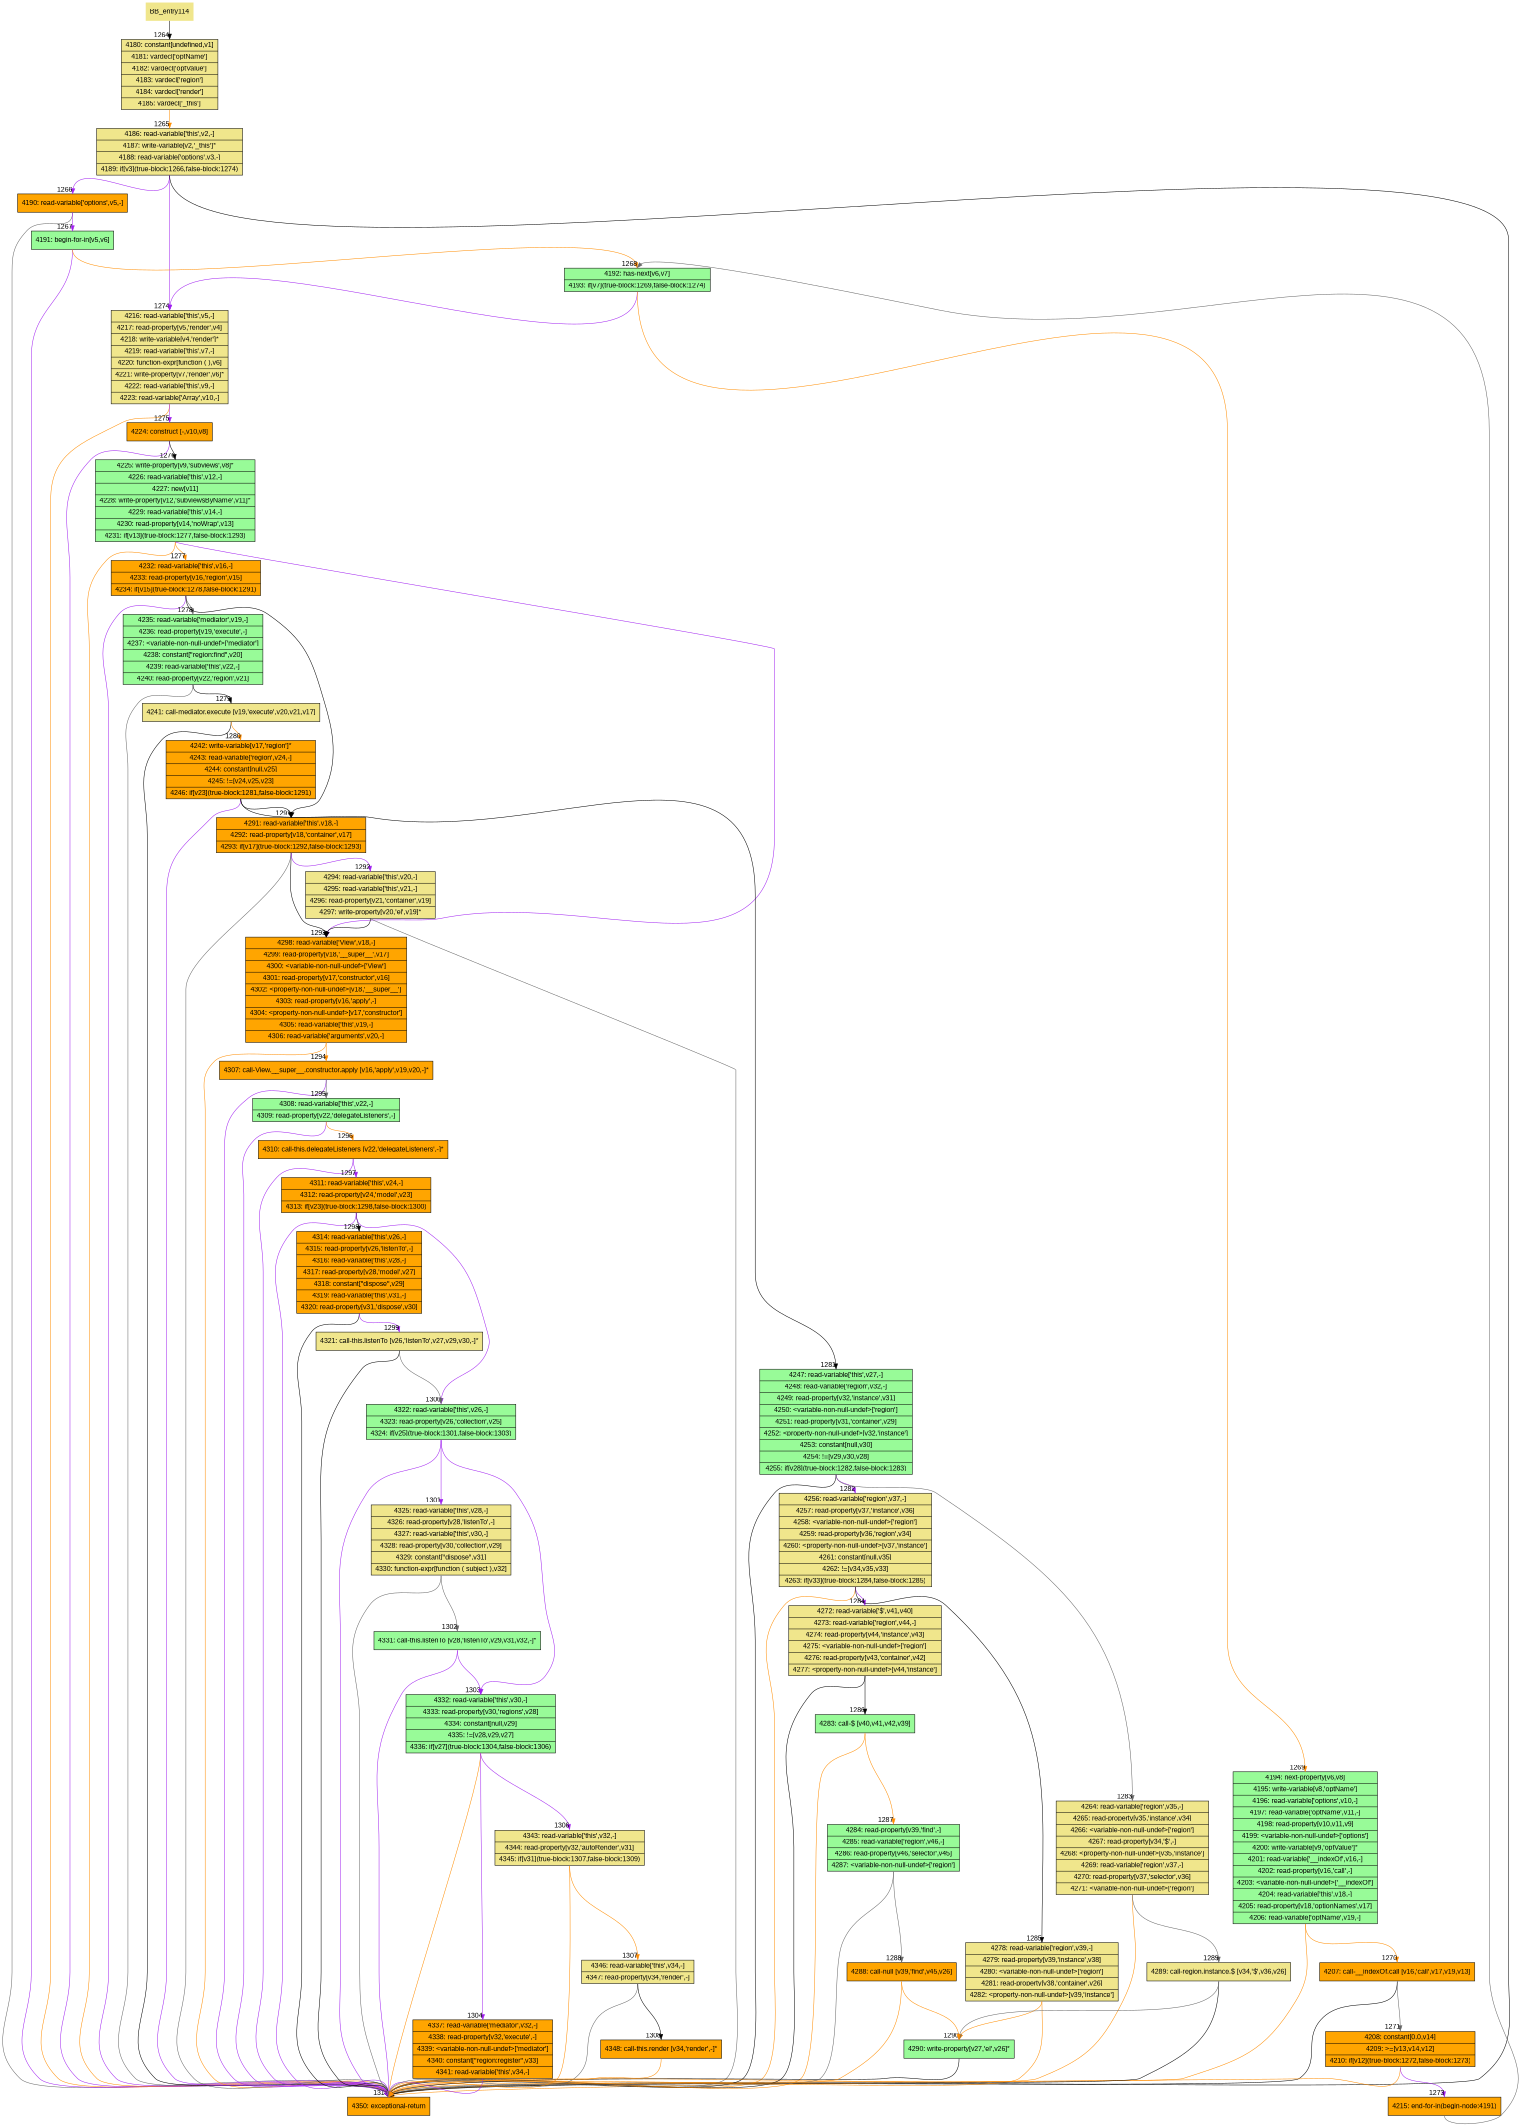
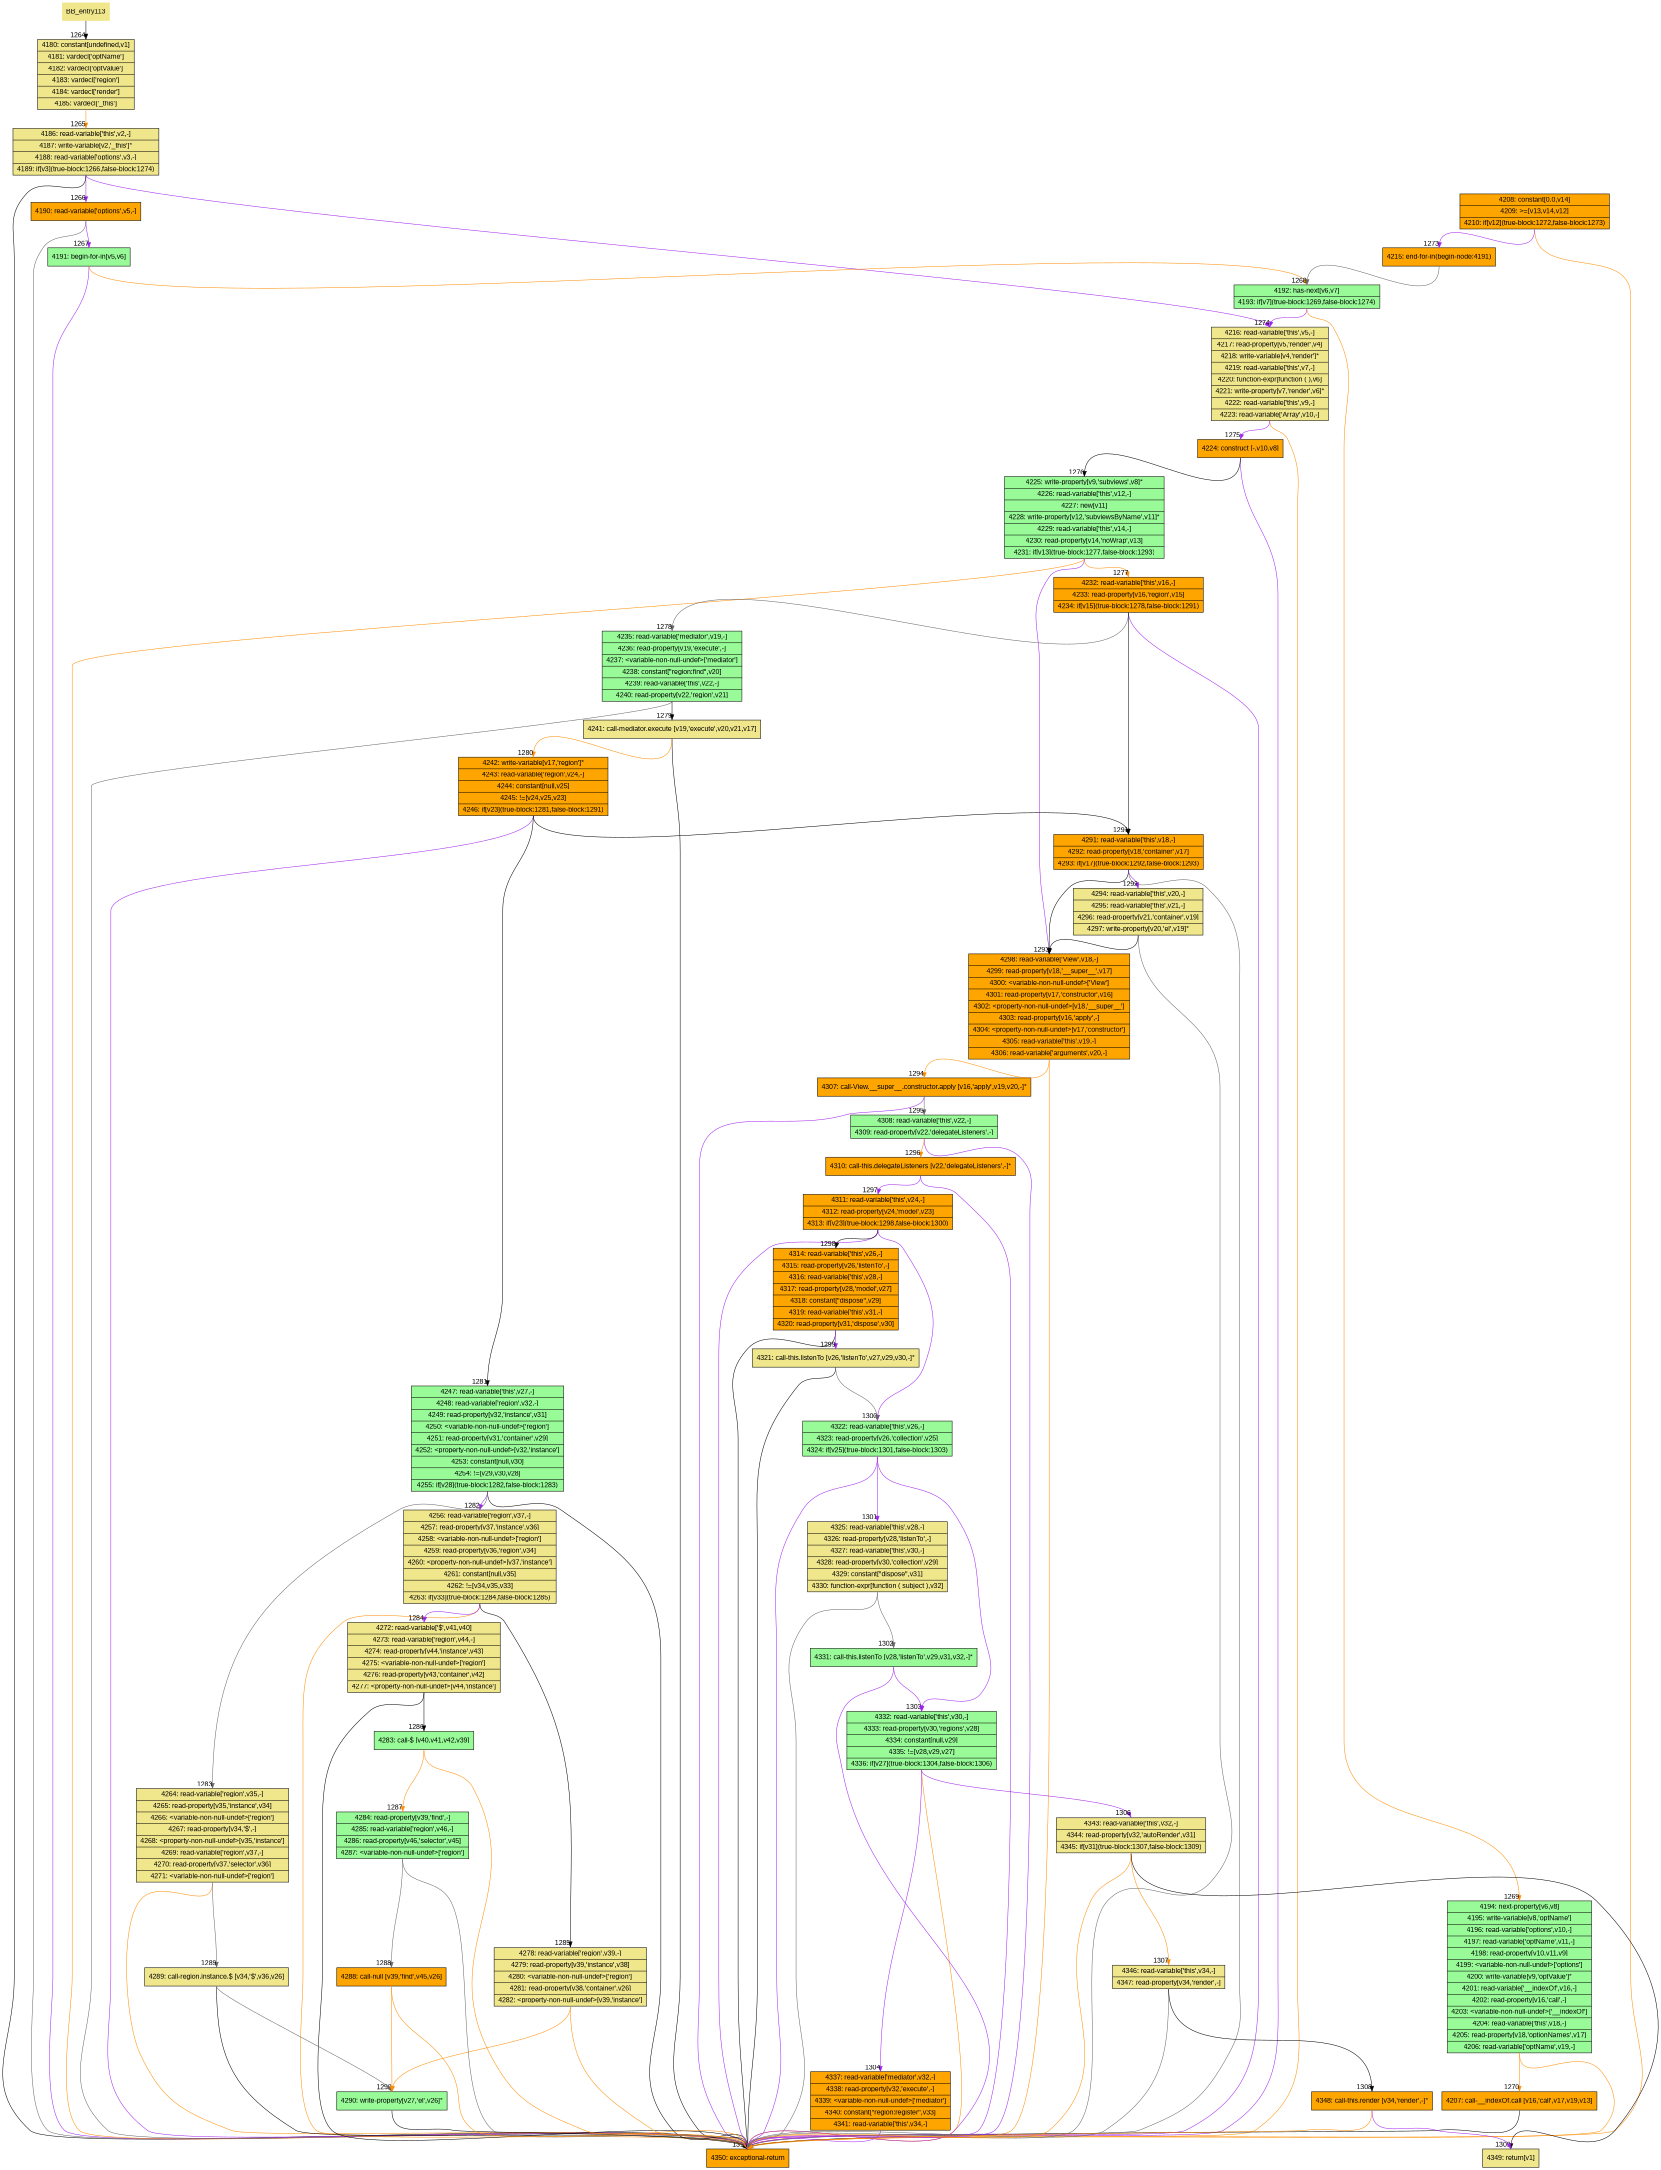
node "BB_entry114": label "BB_entry114" -> "BB_entry113"
edge "4207: call-__indexOf.call [v16,'call',v17,v19,v13]" -> "4208: constant[0.0,v14]": removed
node "4349: return[v1]": added
